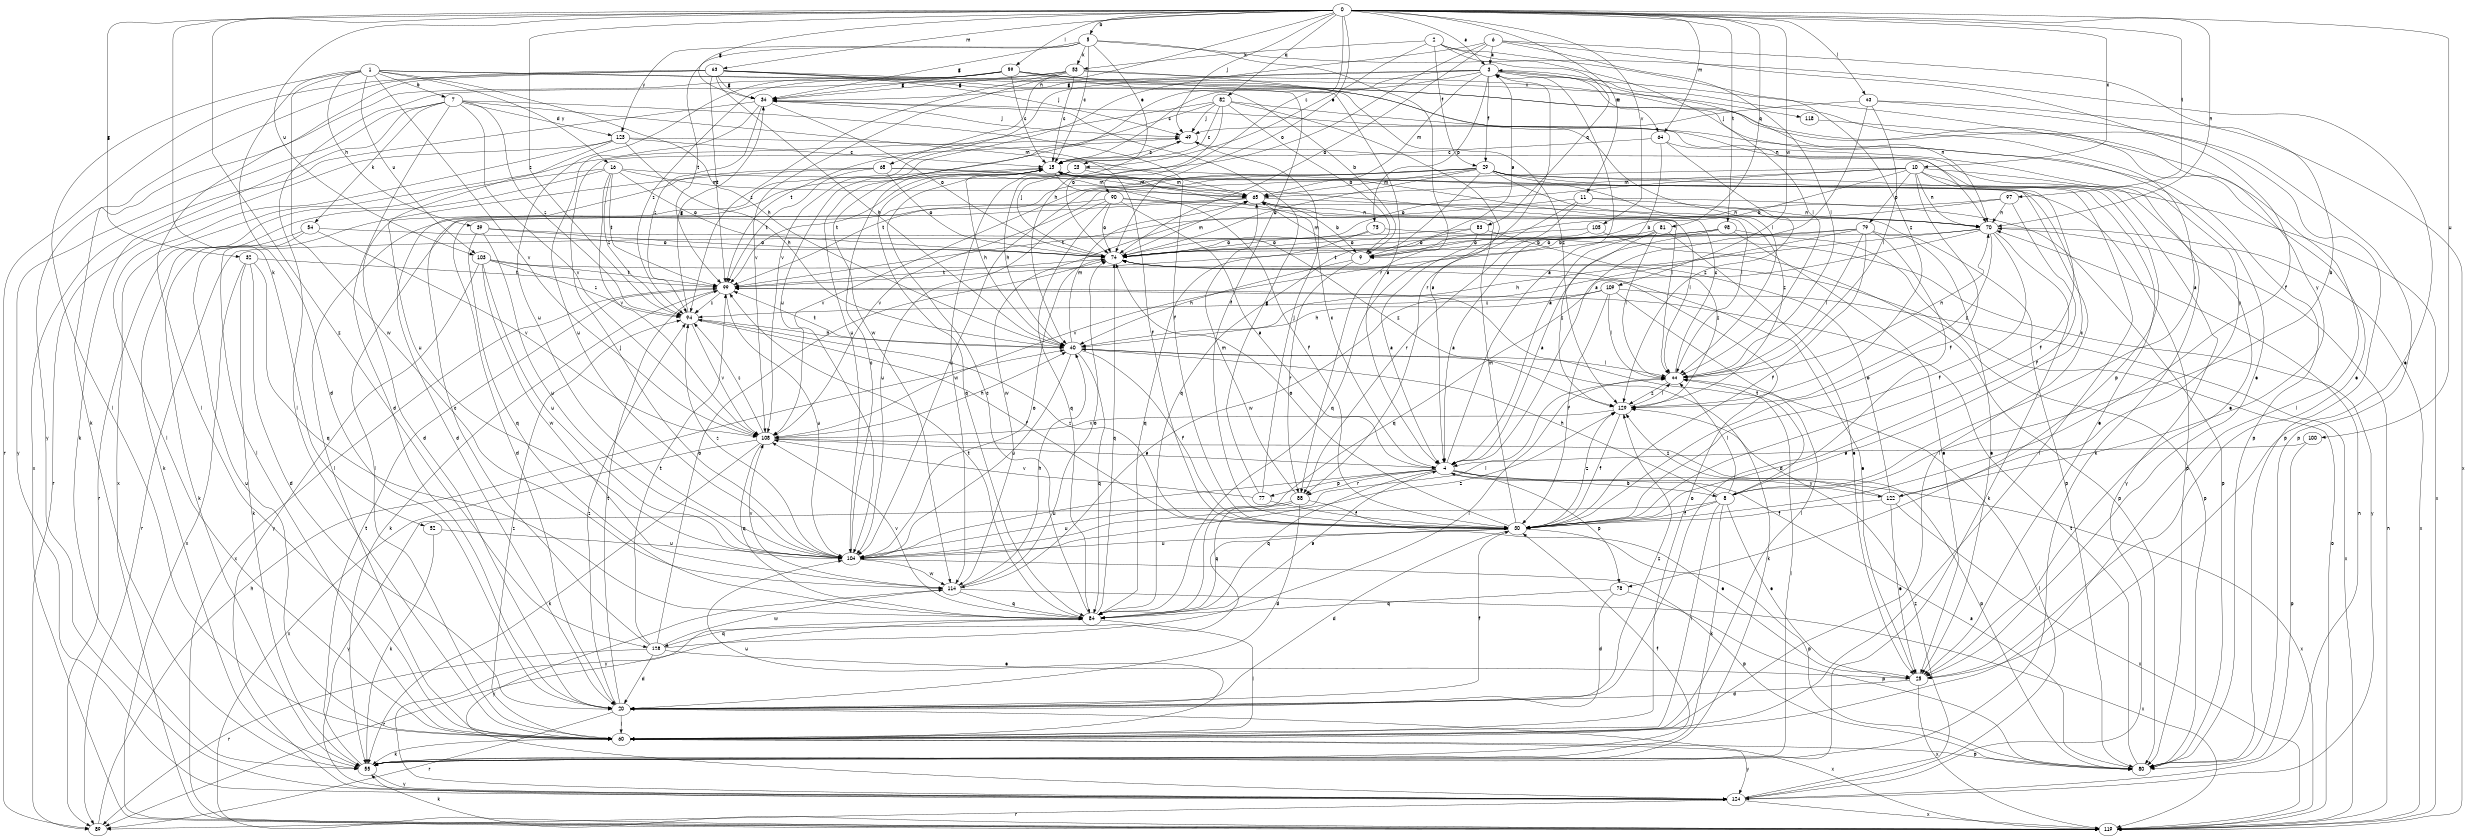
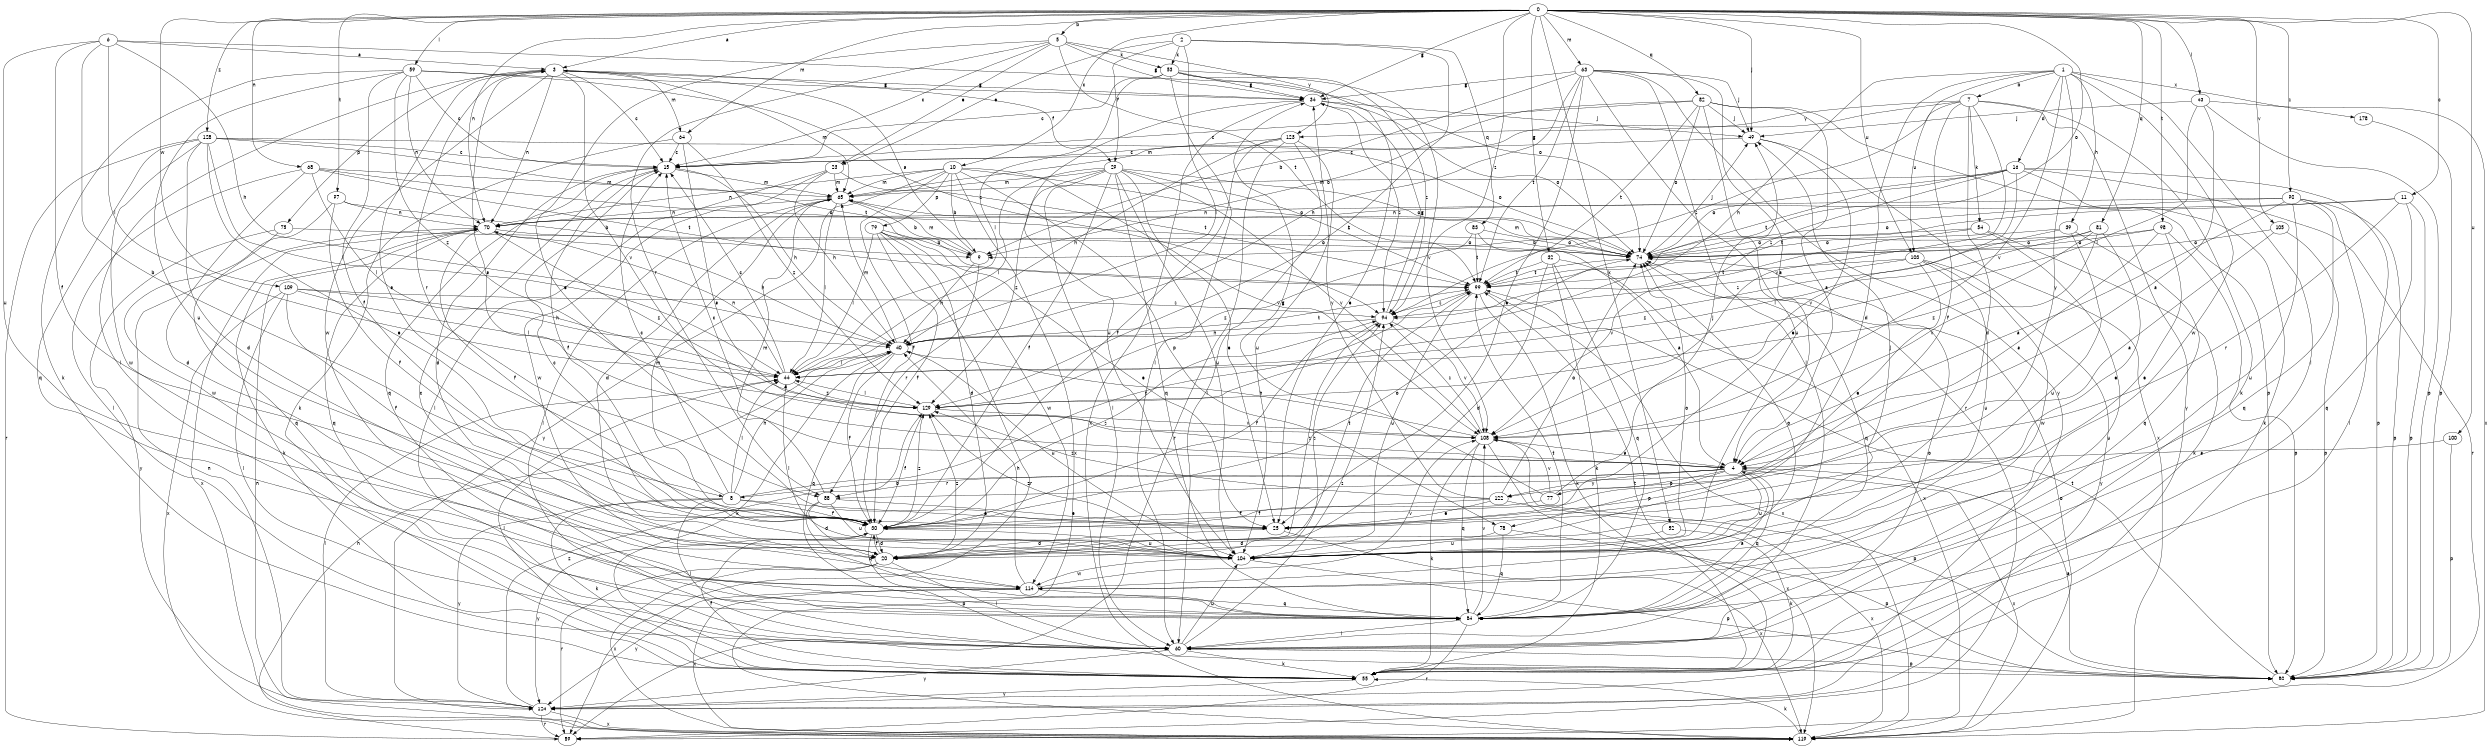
node "118": label "118" -> "178"
edge "84" -> "128": reversed
